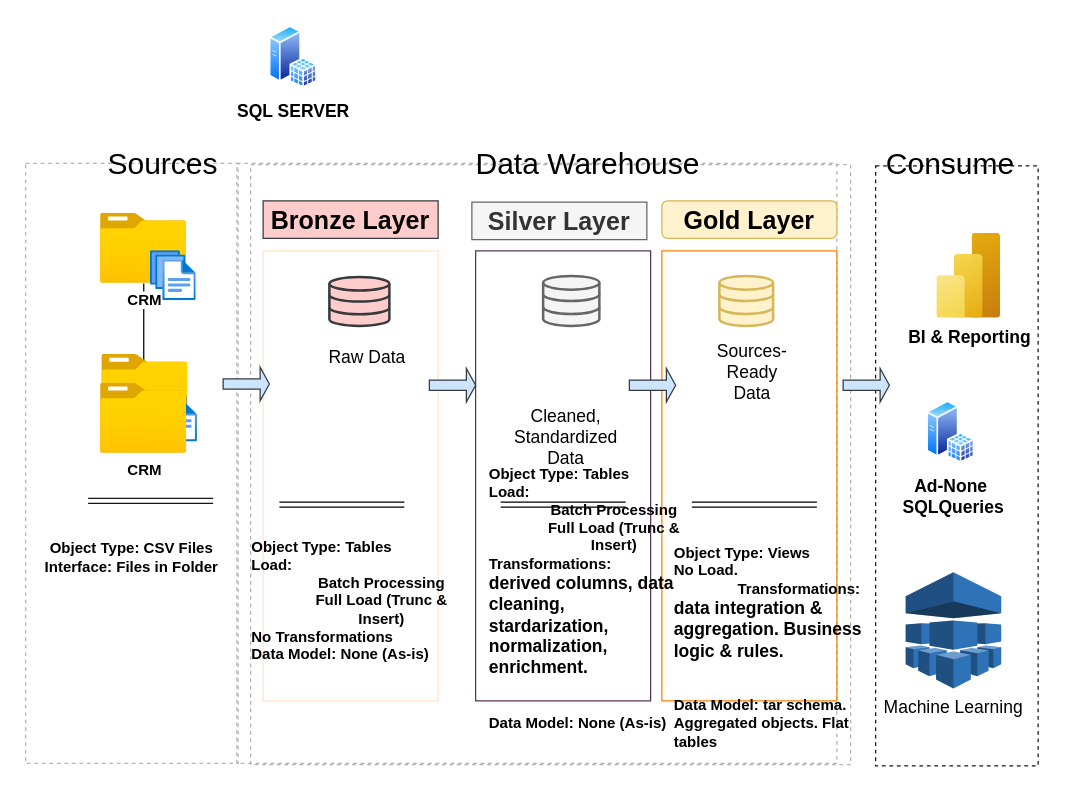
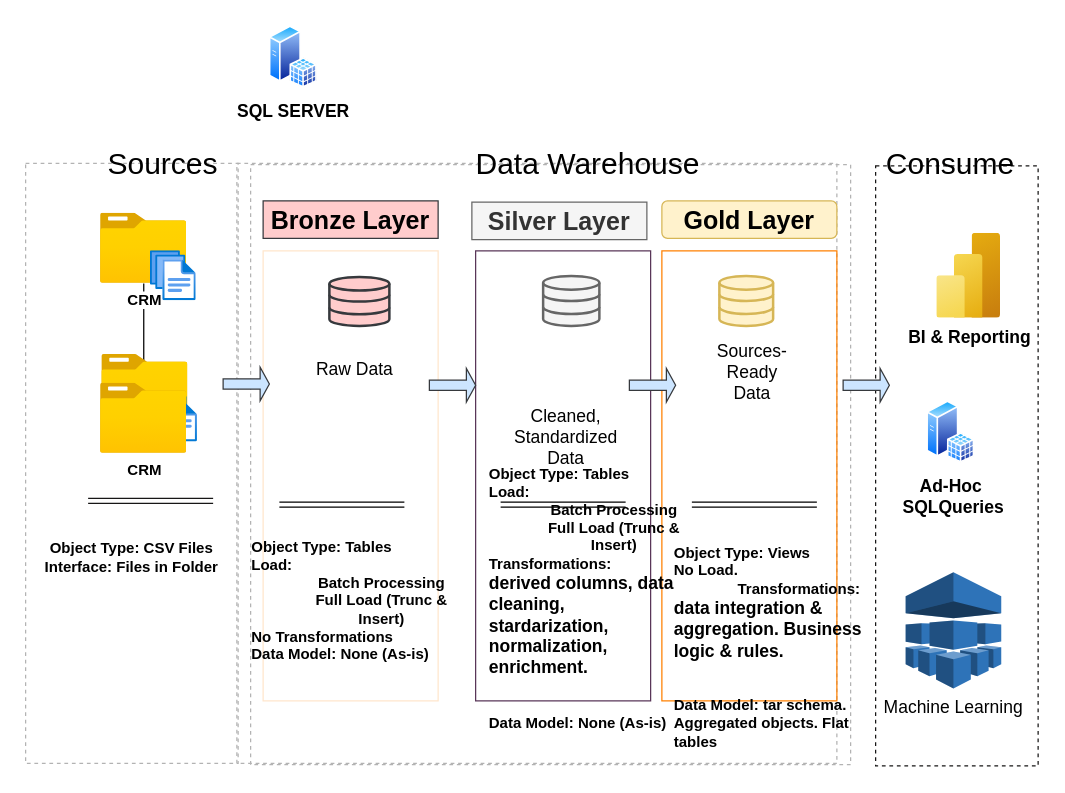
node "Raw Data": moved (368, 357) -> (355, 369)
node "Ad-None SQLQueries": label "Ad-None SQLQueries" -> "Ad-Hoc SQLQueries"
